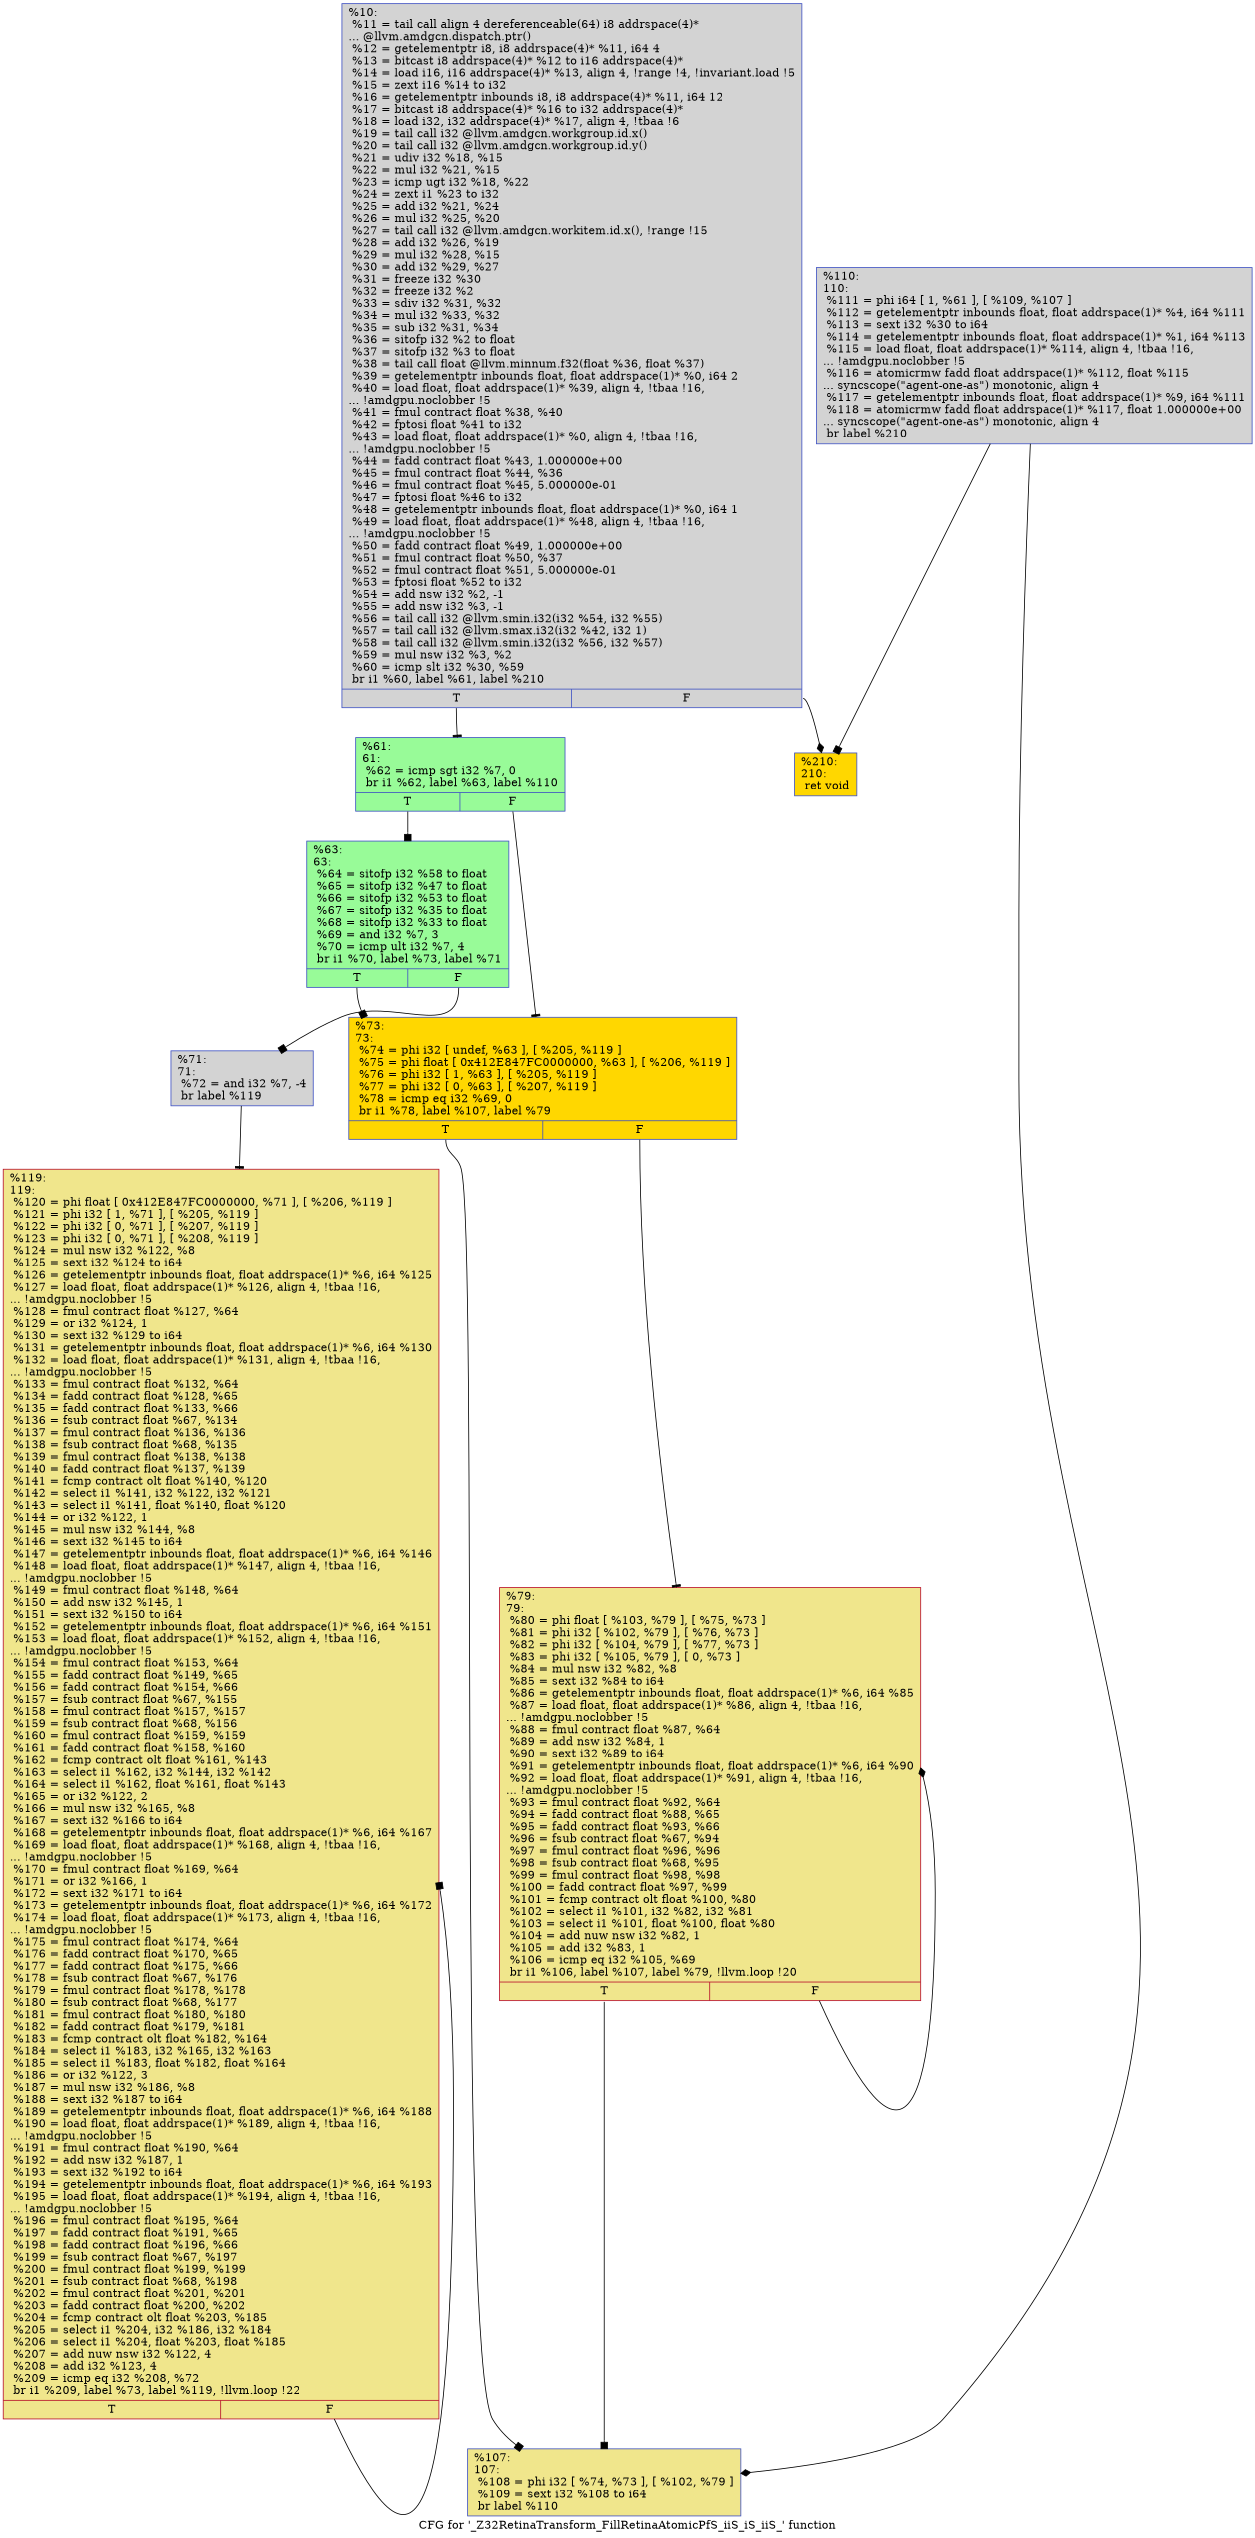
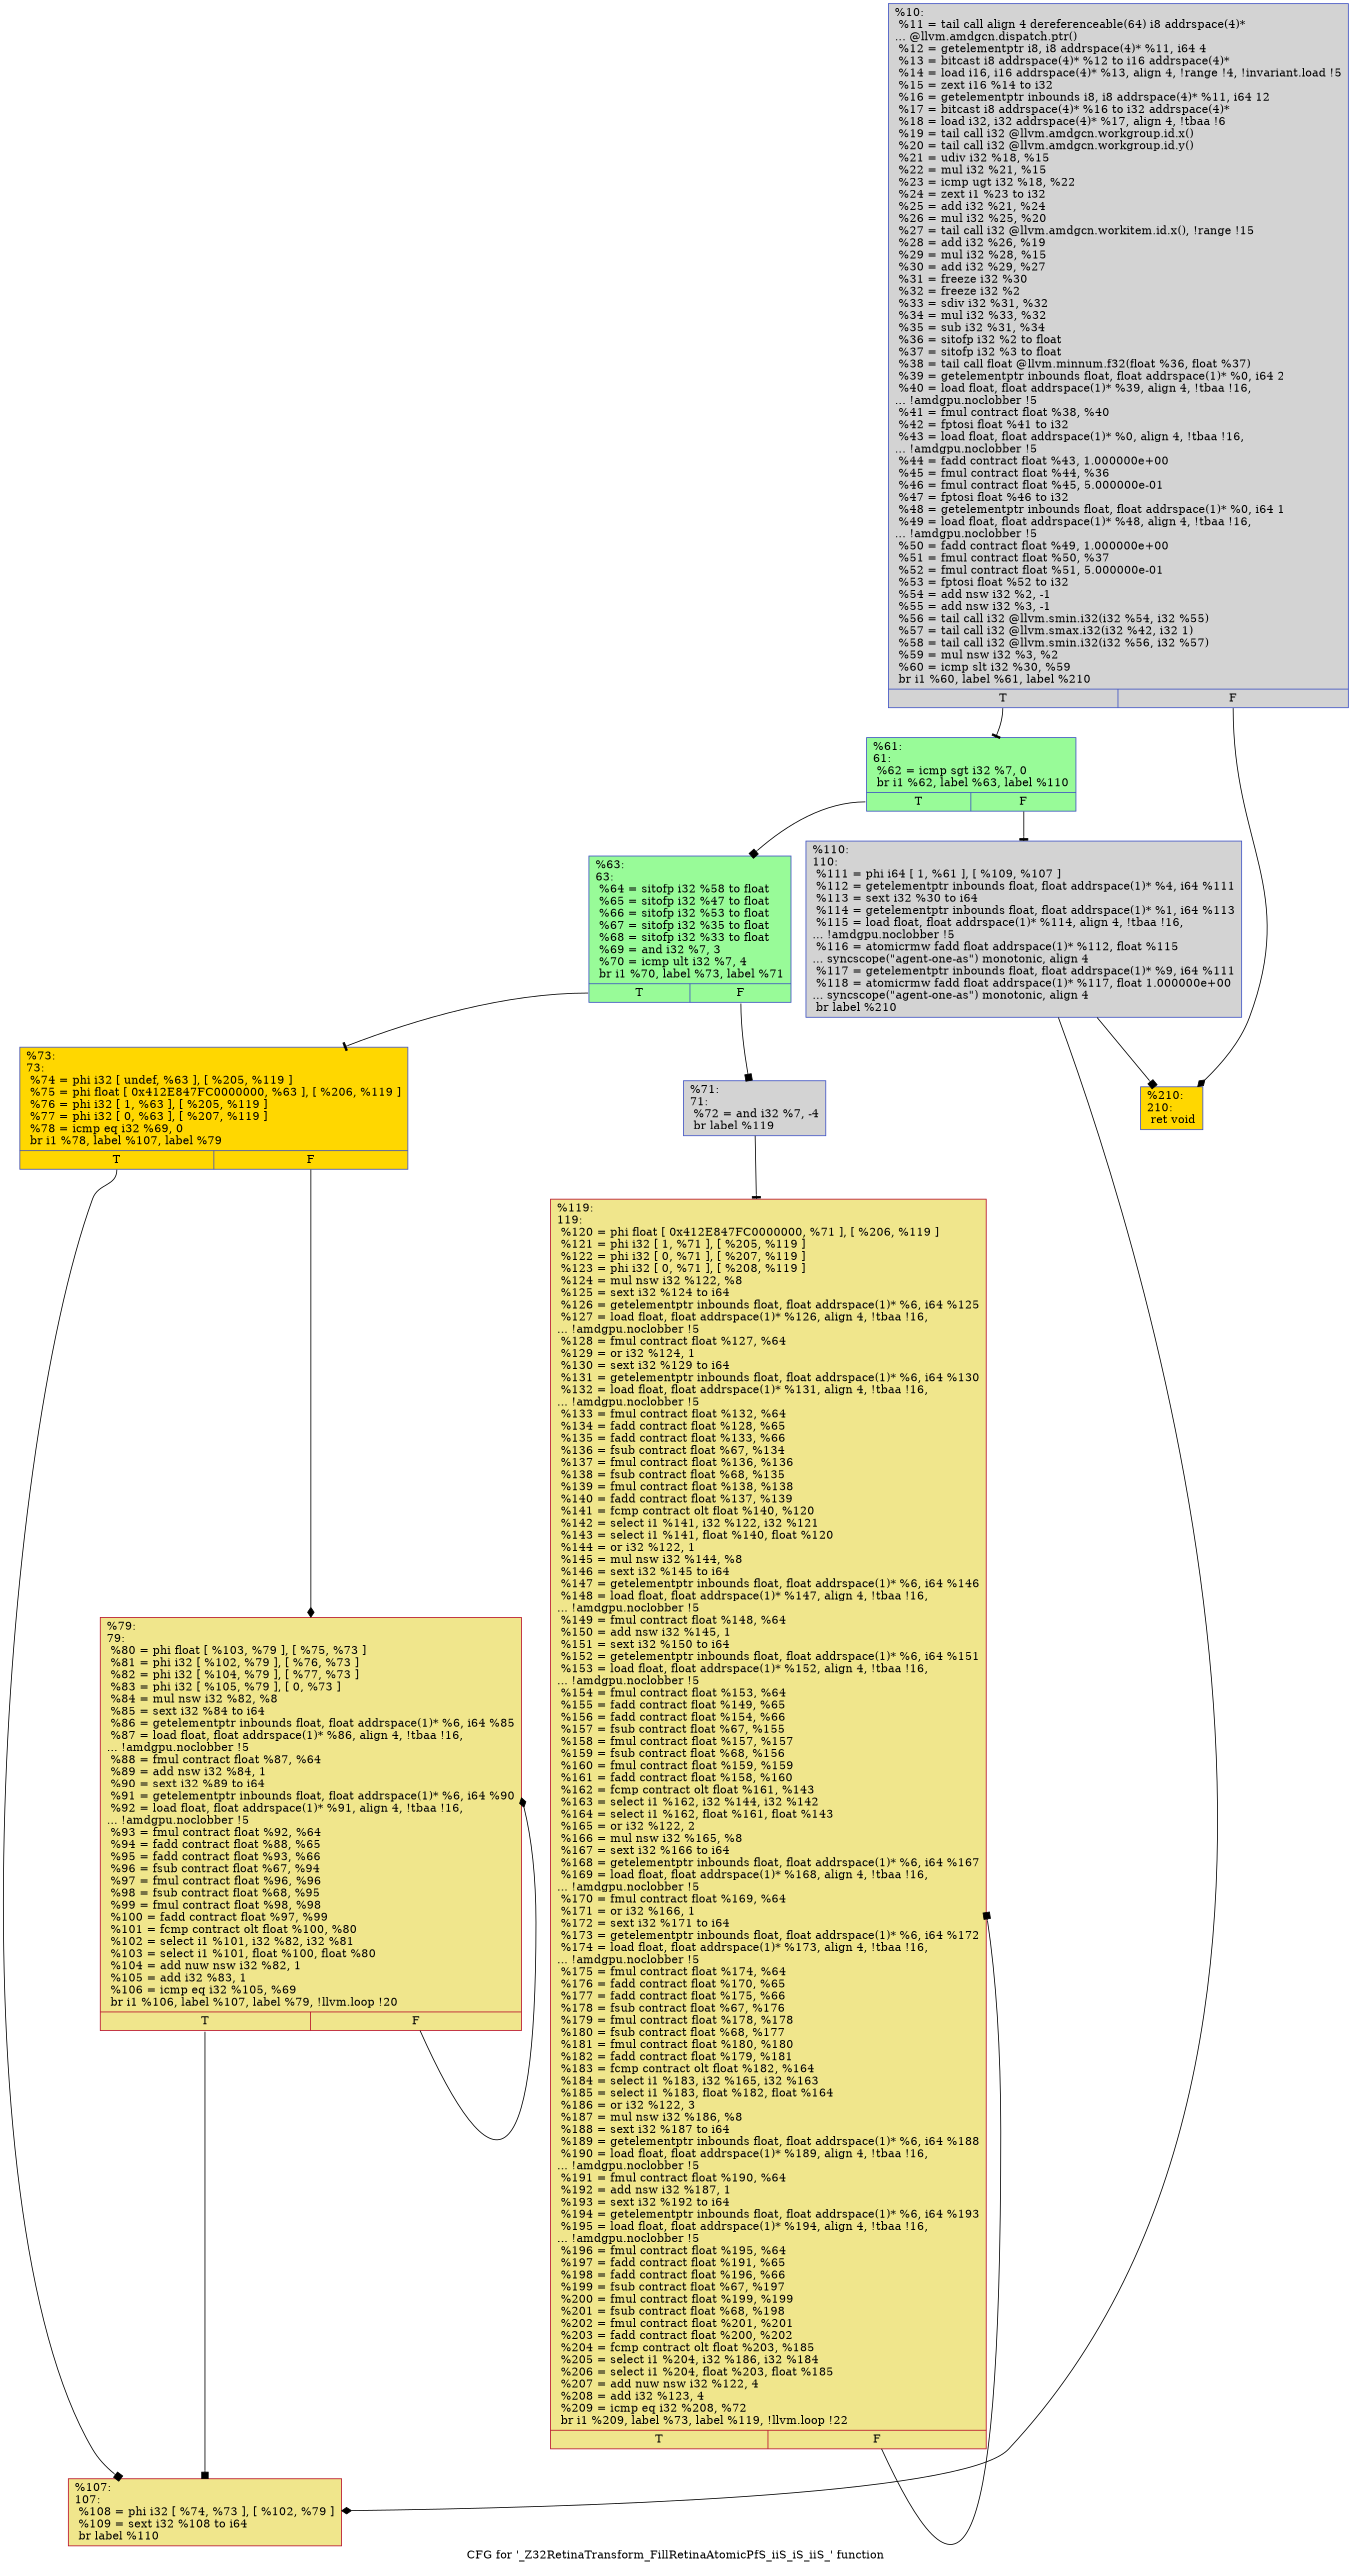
edge "%61:" -> "%73:": now "%61:" -> "%110:"
edge "%63:" -> "%73:": arrowhead box -> tee
edge "%73:" -> "%79:": arrowhead tee -> diamond
node "%107:": color #3d50c3ff -> #b70d28ff
